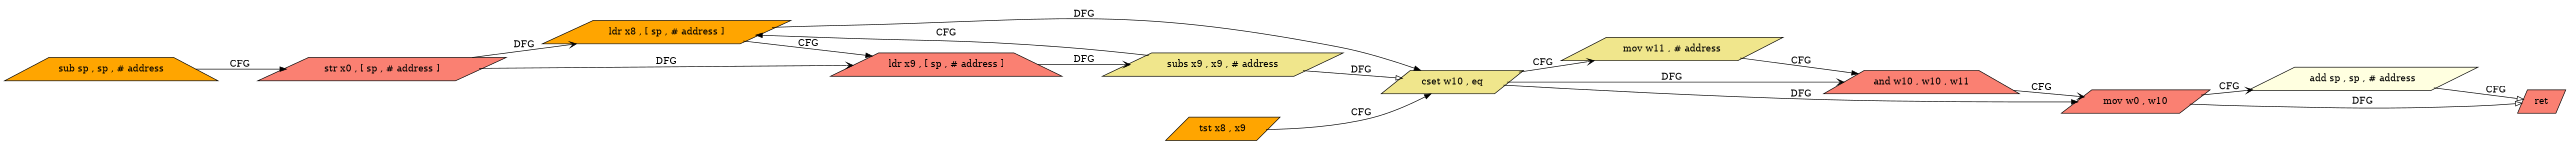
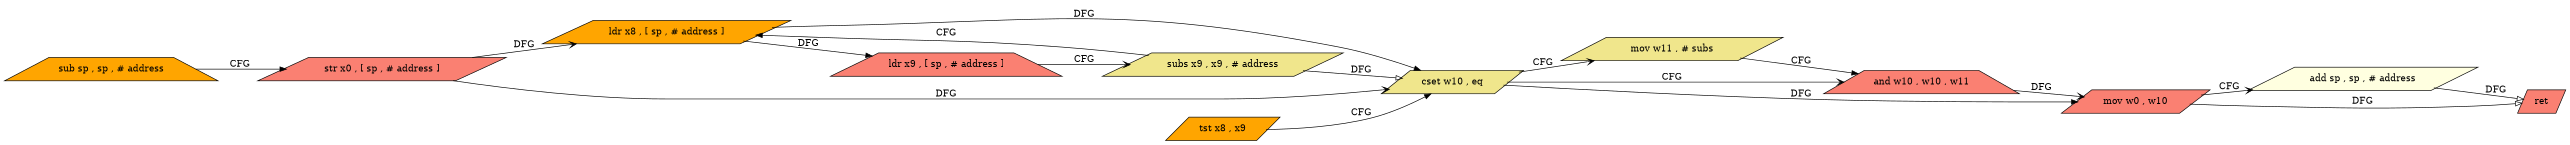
edge "ldr x8 , [ sp , # address ]" -> "ldr x9 , [ sp , # address ]": label "CFG" -> "DFG"
node "mov w11 , # address": label "mov w11 , # address" -> "mov w11 , # subs"
edge "ldr x9 , [ sp , # address ]" -> "subs x9 , x9 , # address": label "DFG" -> "CFG"
edge "str x0 , [ sp , # address ]" -> "ldr x9 , [ sp , # address ]": now "str x0 , [ sp , # address ]" -> "cset w10 , eq"
edge "cset w10 , eq" -> "and w10 , w10 , w11": label "DFG" -> "CFG"
edge "and w10 , w10 , w11" -> "mov w0 , w10": label "CFG" -> "DFG"
edge "add sp , sp , # address" -> "ret": label "CFG" -> "DFG"
